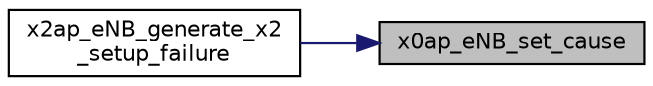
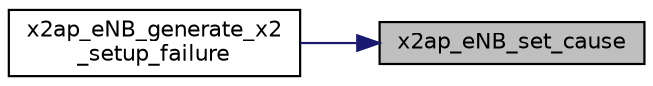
node "x0ap_eNB_set_cause": label "x0ap_eNB_set_cause" -> "x2ap_eNB_set_cause"
